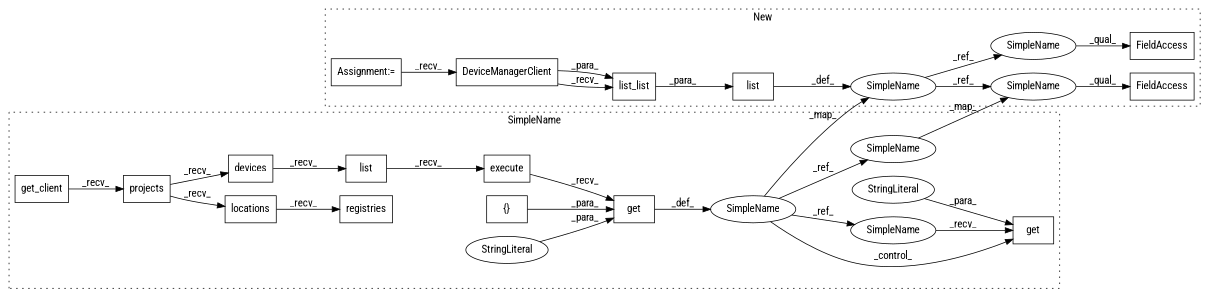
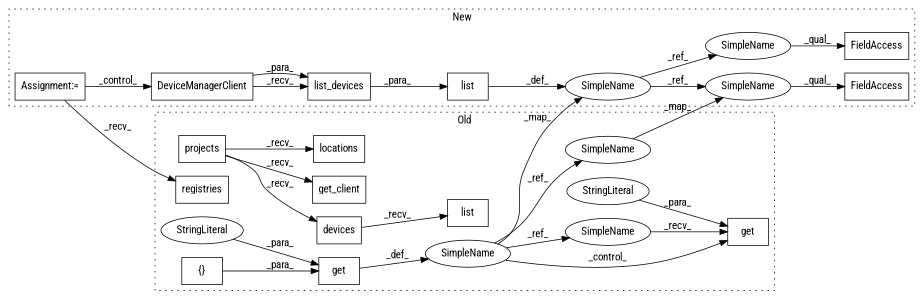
edge "Assignment:=" -> "DeviceManagerClient": label "_recv_" -> "_control_"
node "list_list": label "list_list" -> "list_devices"
cluster "SimpleName": label "SimpleName" -> "Old"
node "execute": removed
edge "get_client" -> "projects": reversed
edge "locations" -> "registries": now "Assignment:=" -> "registries"
